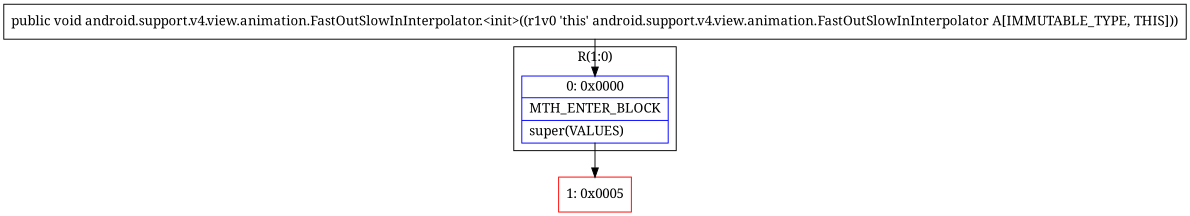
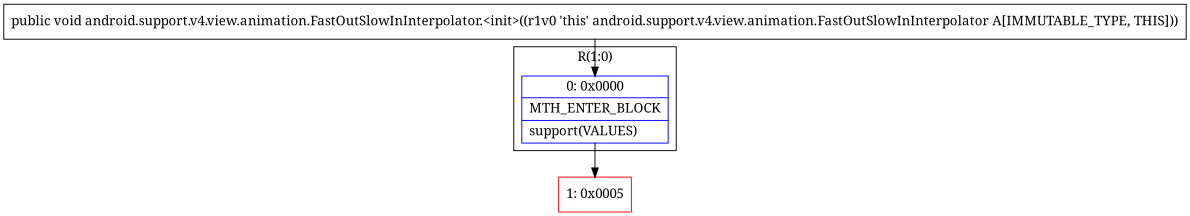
node "0: 0x0000": text "super(VALUES)" -> "support(VALUES)"
